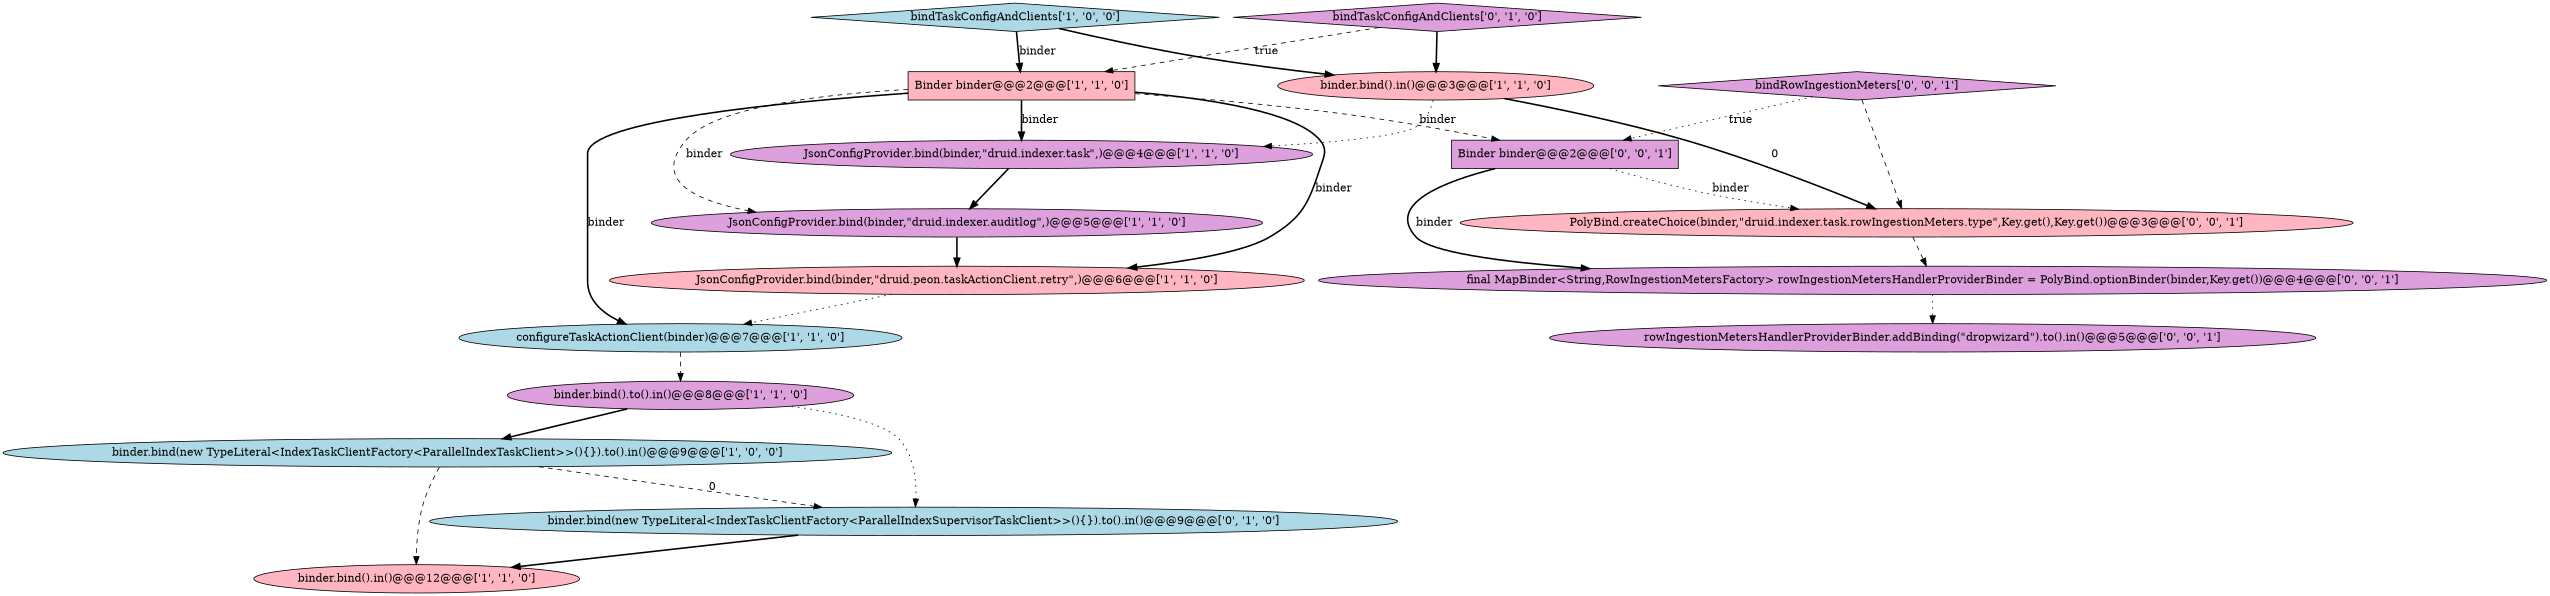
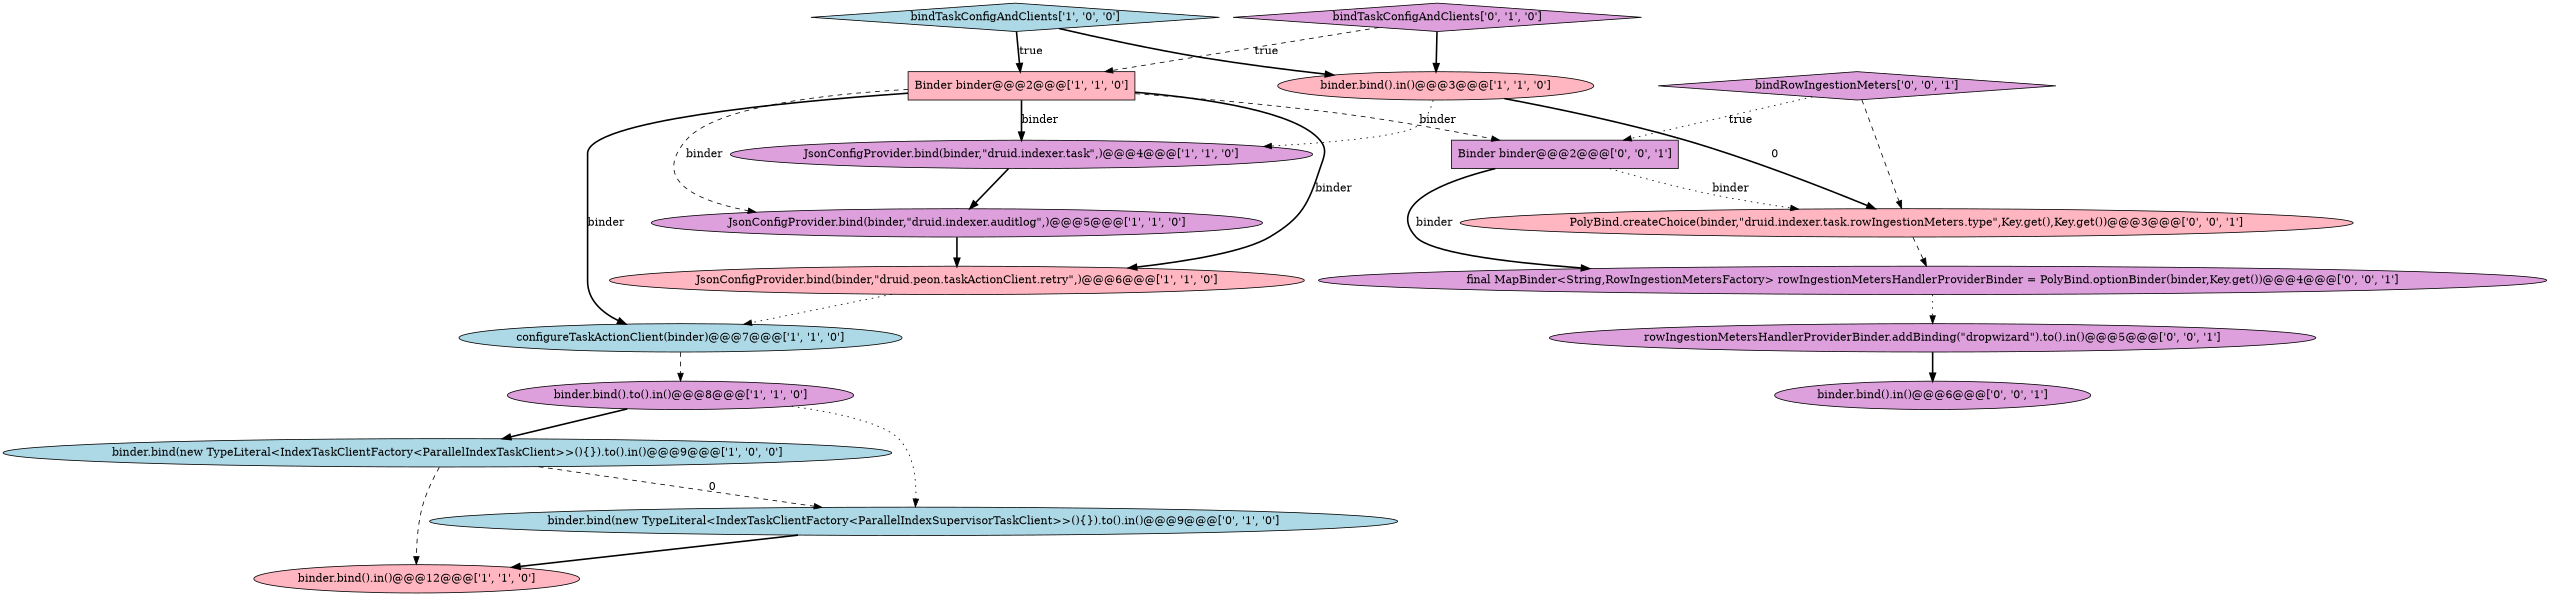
edge "bindTaskConfigAndClients['1', '0', '0']" -> "Binder binder@@@2@@@['1', '1', '0']": label "binder" -> "true"
node "binder.bind().in()@@@6@@@['0', '0', '1']": added
